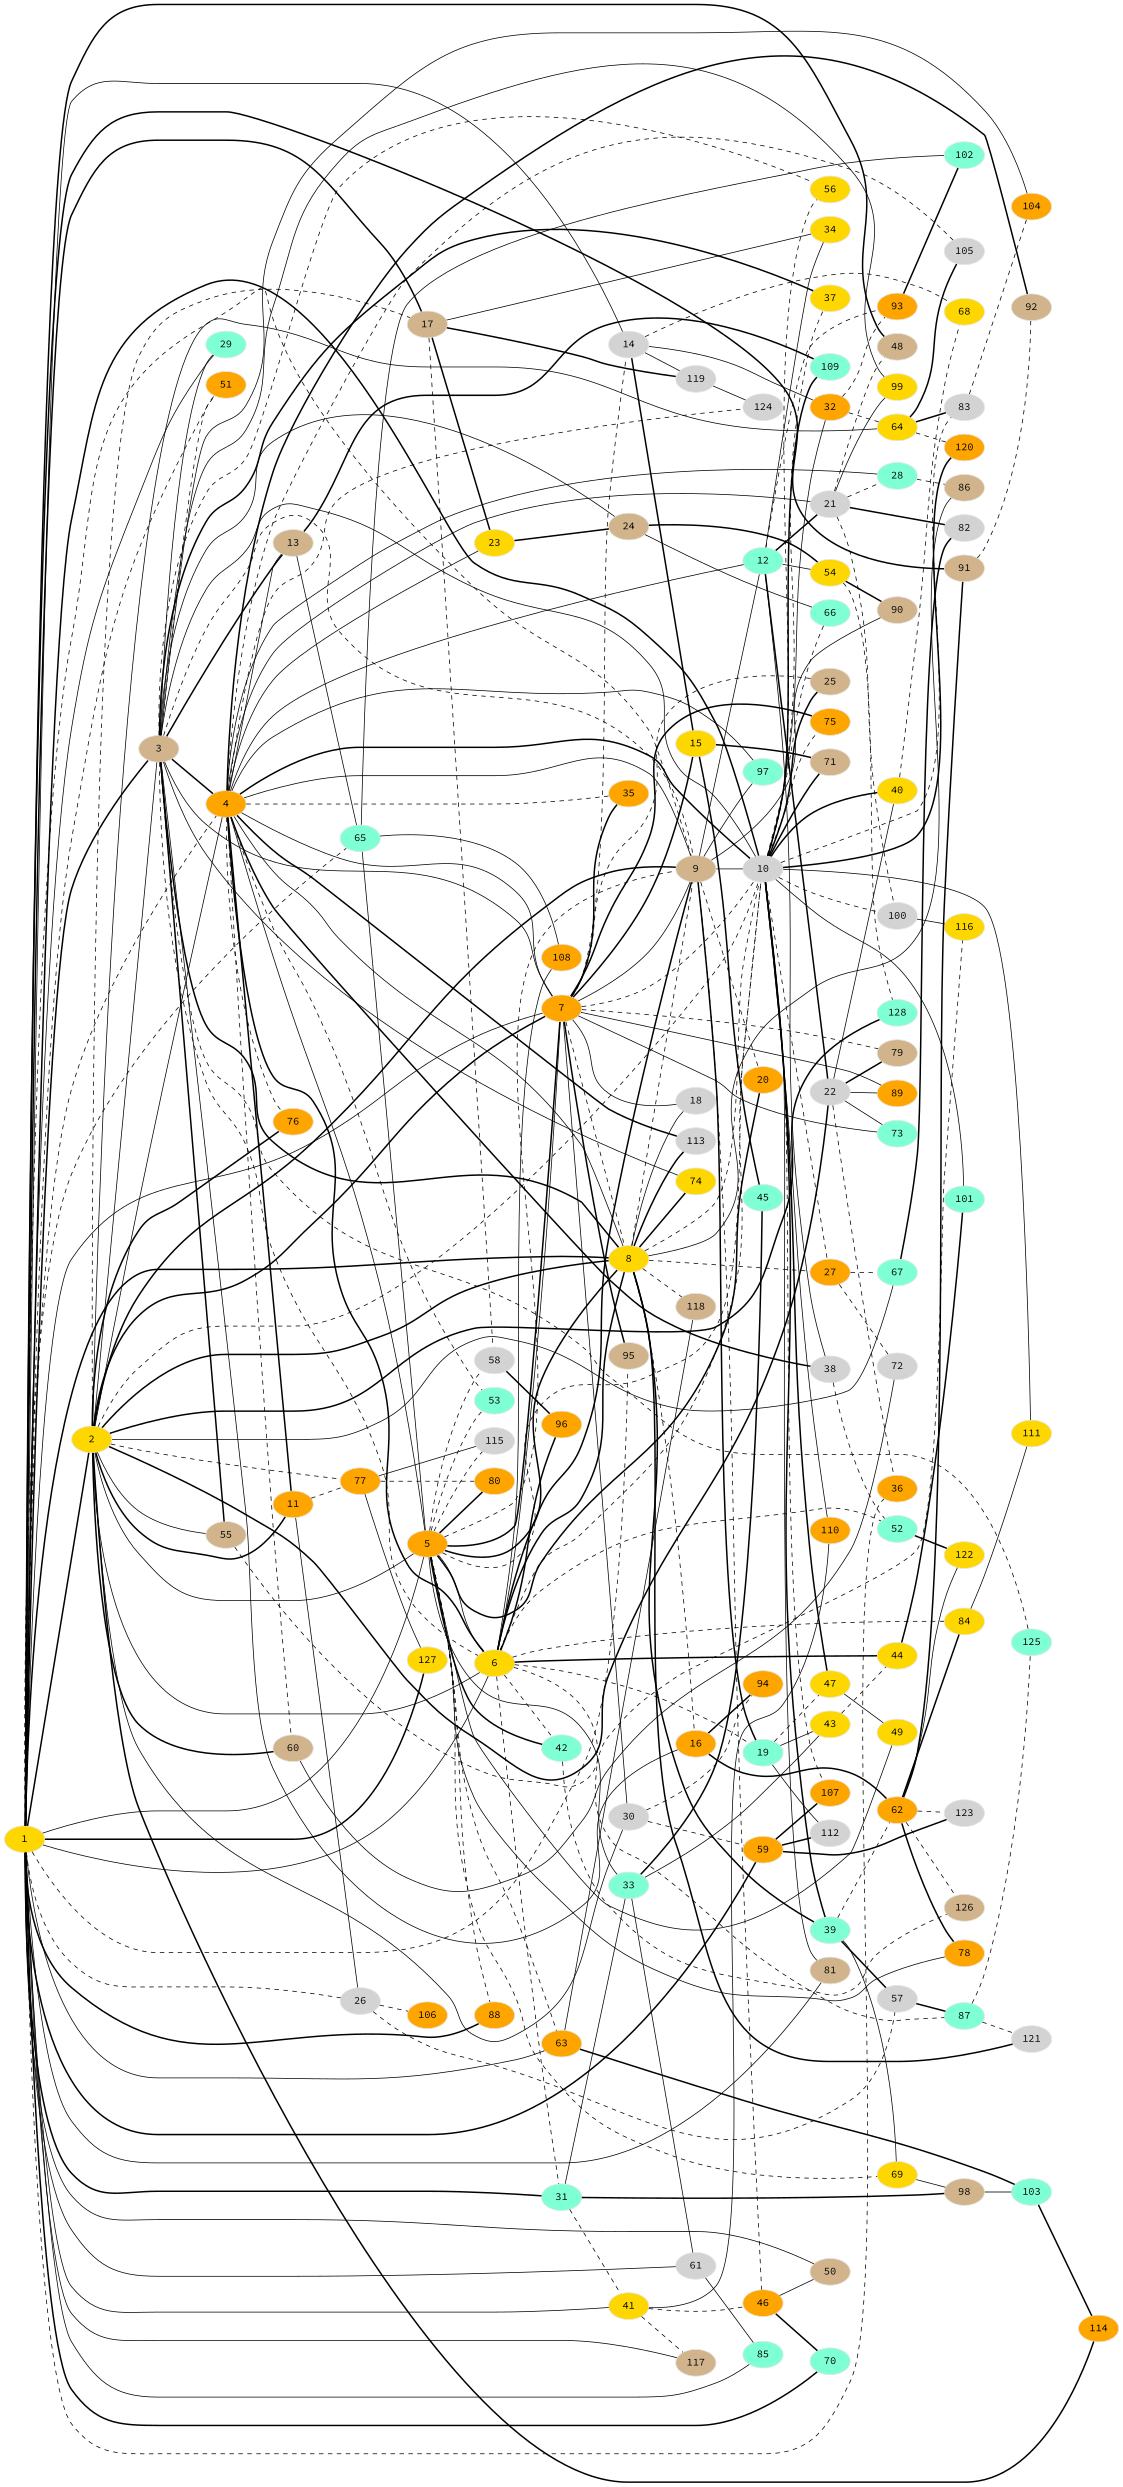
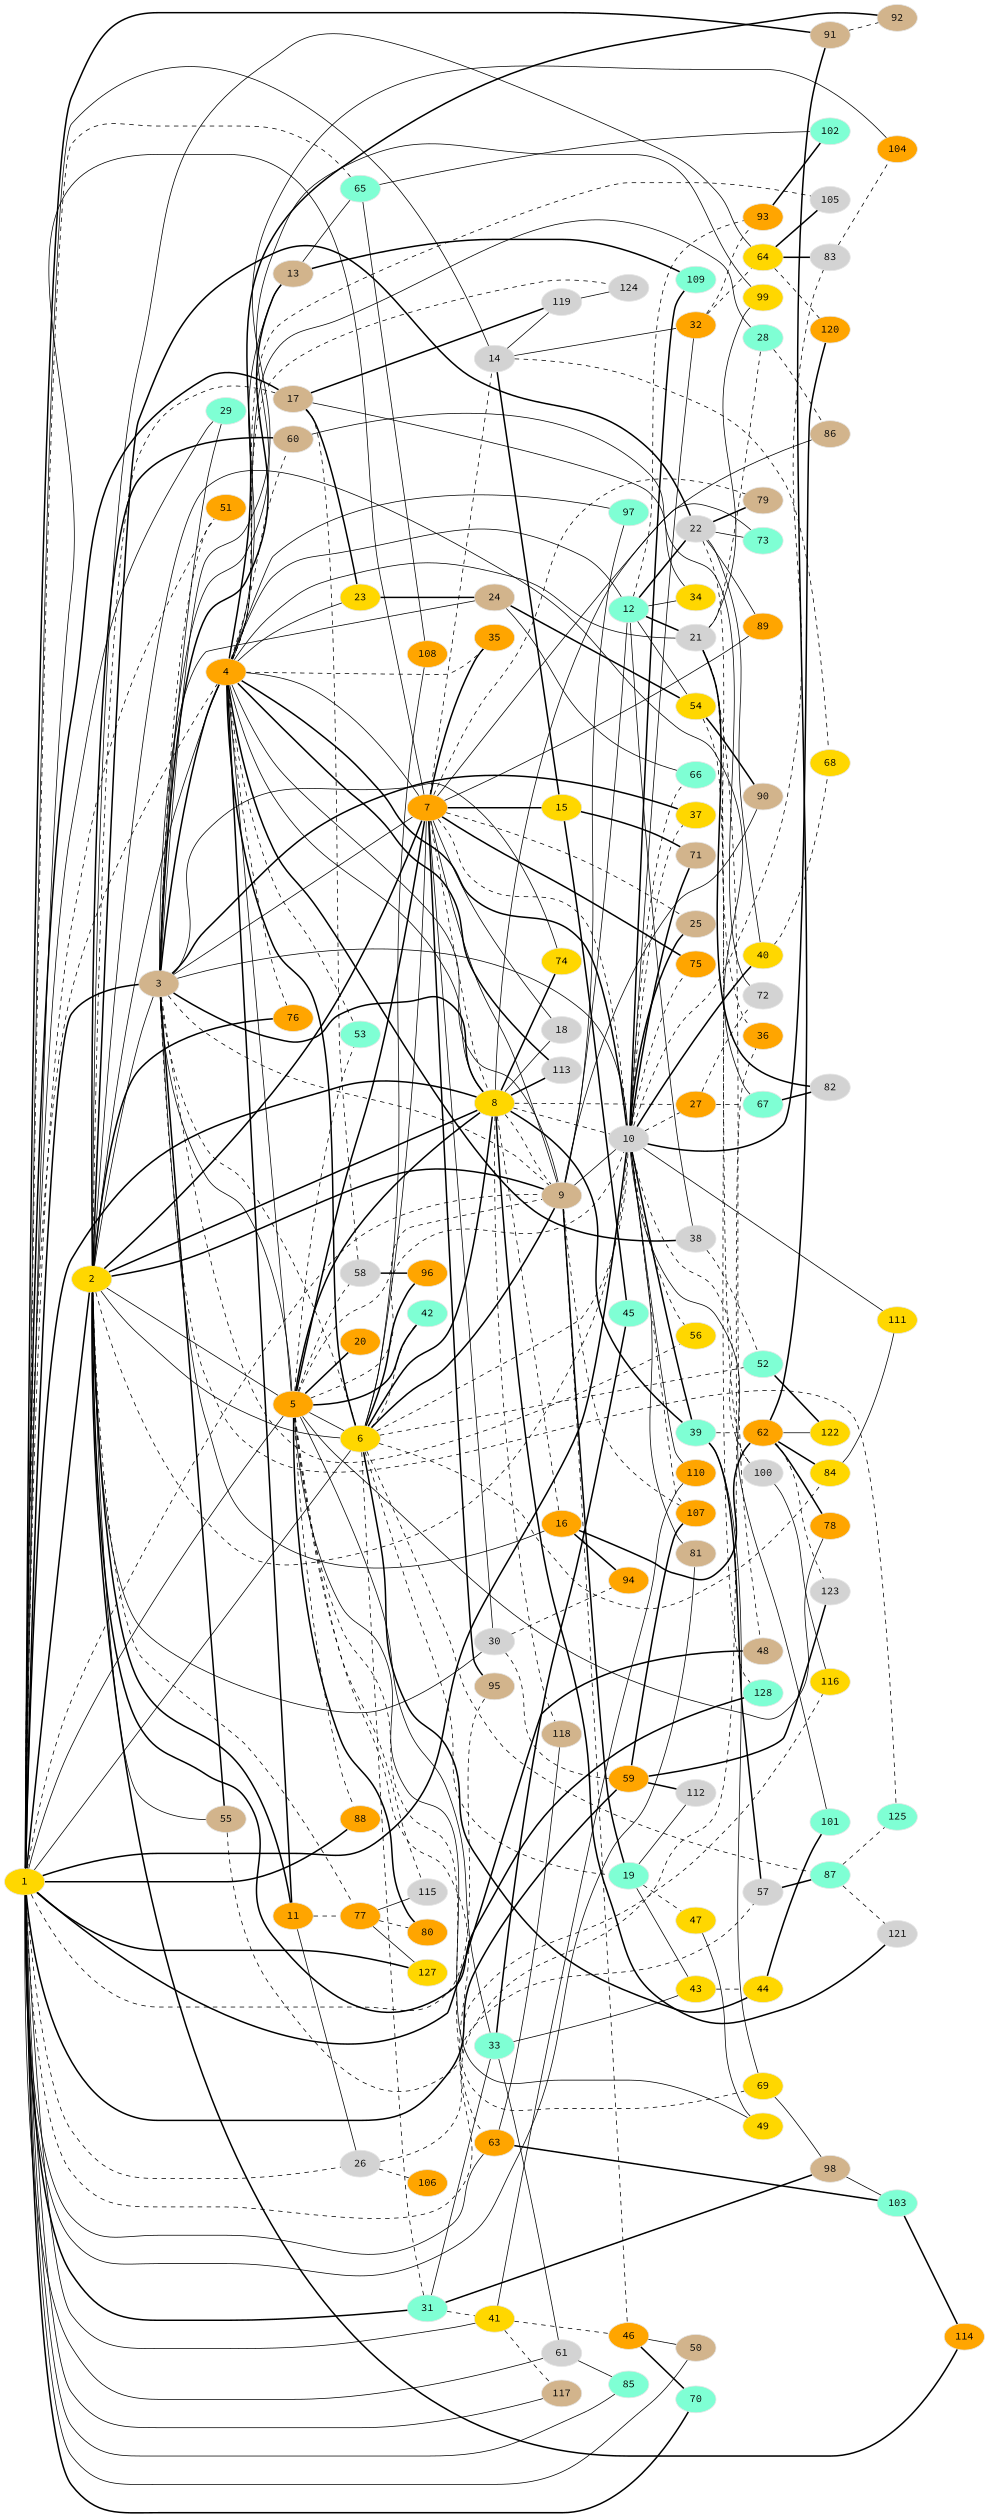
edge "9" -- "20": now "9" -- "107"
edge "65" -- "5": now "3" -- "5"
edge "10" -- "47": removed
node "126": removed
